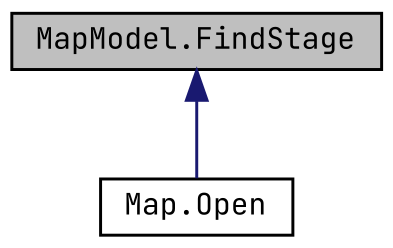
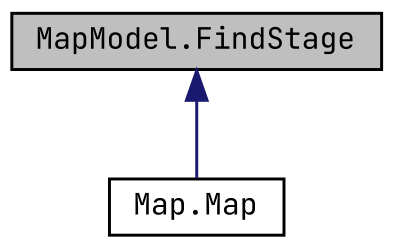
node "Map.Open": label "Map.Open" -> "Map.Map"
